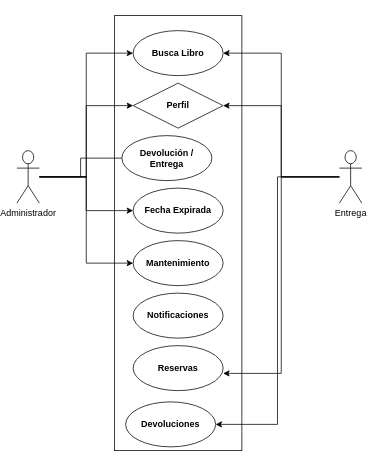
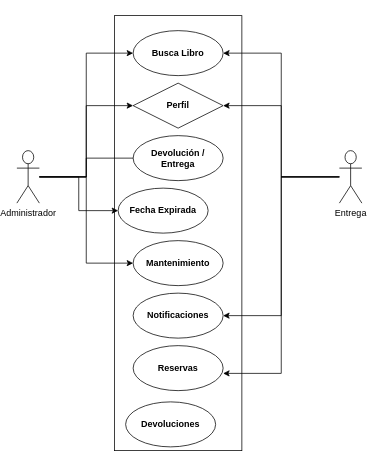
node "Devolución / Entrega": moved (167, 158) -> (178, 158)
node "Fecha Expirada": moved (178, 210) -> (163, 210)
edge "Entrega" -> "Notificaciones": added
edge "Entrega" -> "Devoluciones": removed
